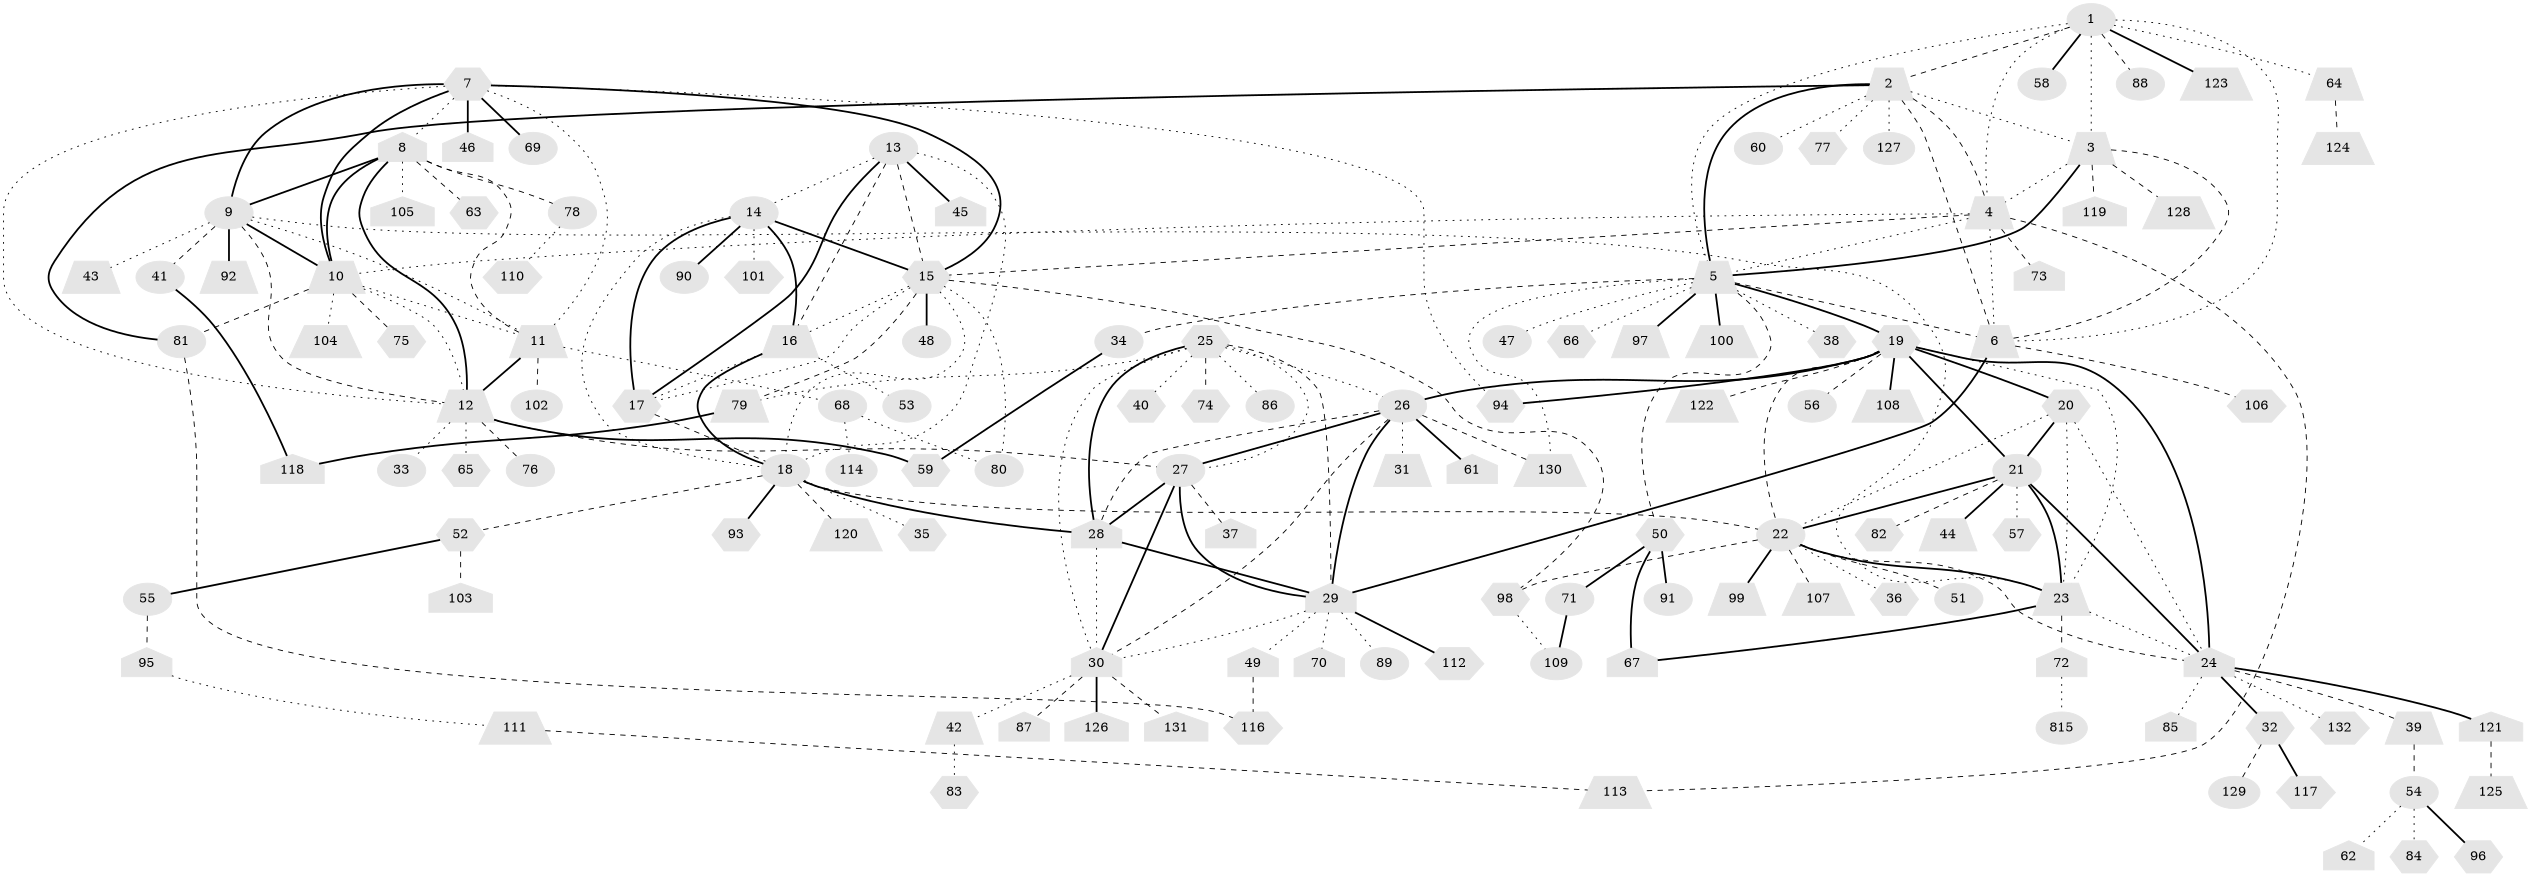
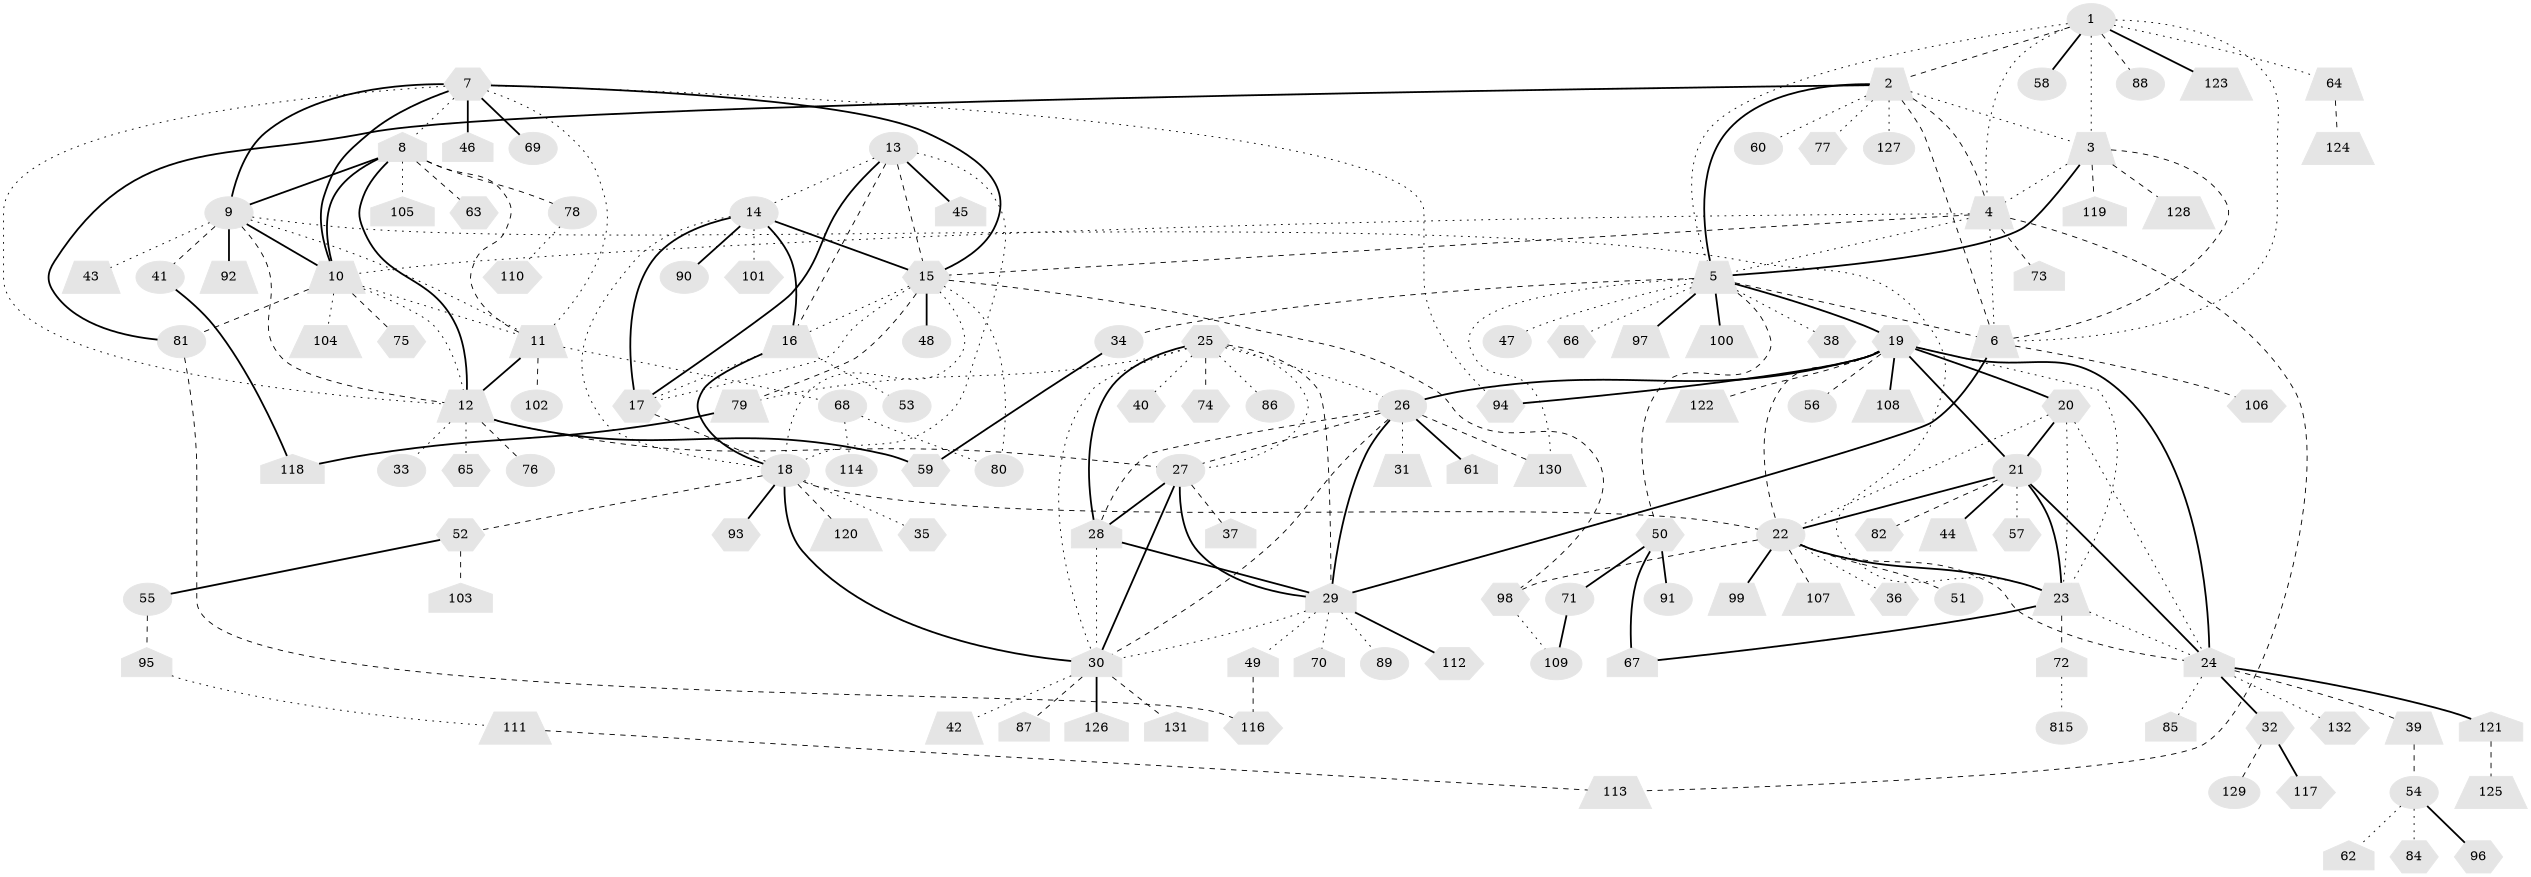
edge "26" -- "27": style bold -> dashed
edge "18" -- "28": now "18" -- "30"
node "83": removed
